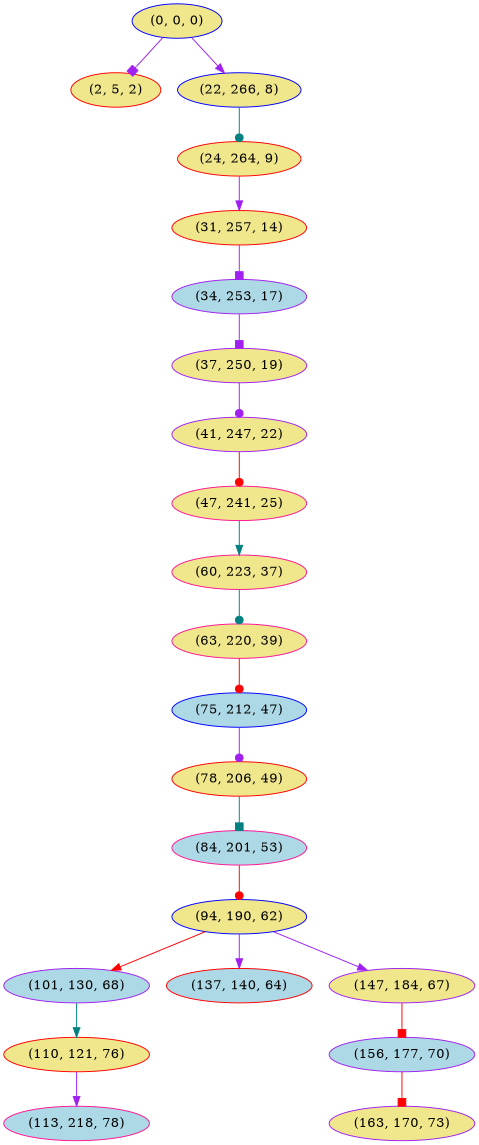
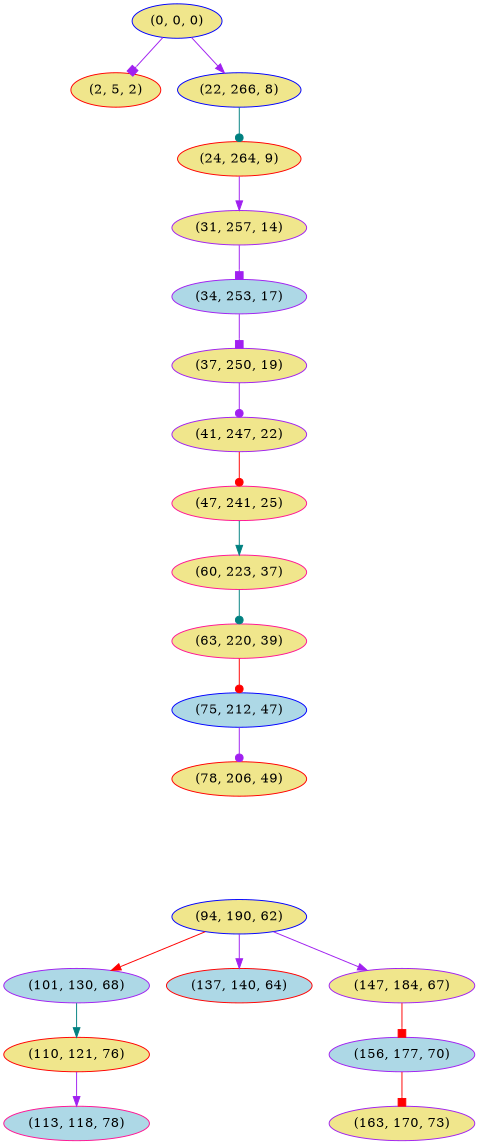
node "(31, 257, 14)": color red -> purple
node "(84, 201, 53)": removed
node "(113, 218, 78)": label "(113, 218, 78)" -> "(113, 118, 78)"
